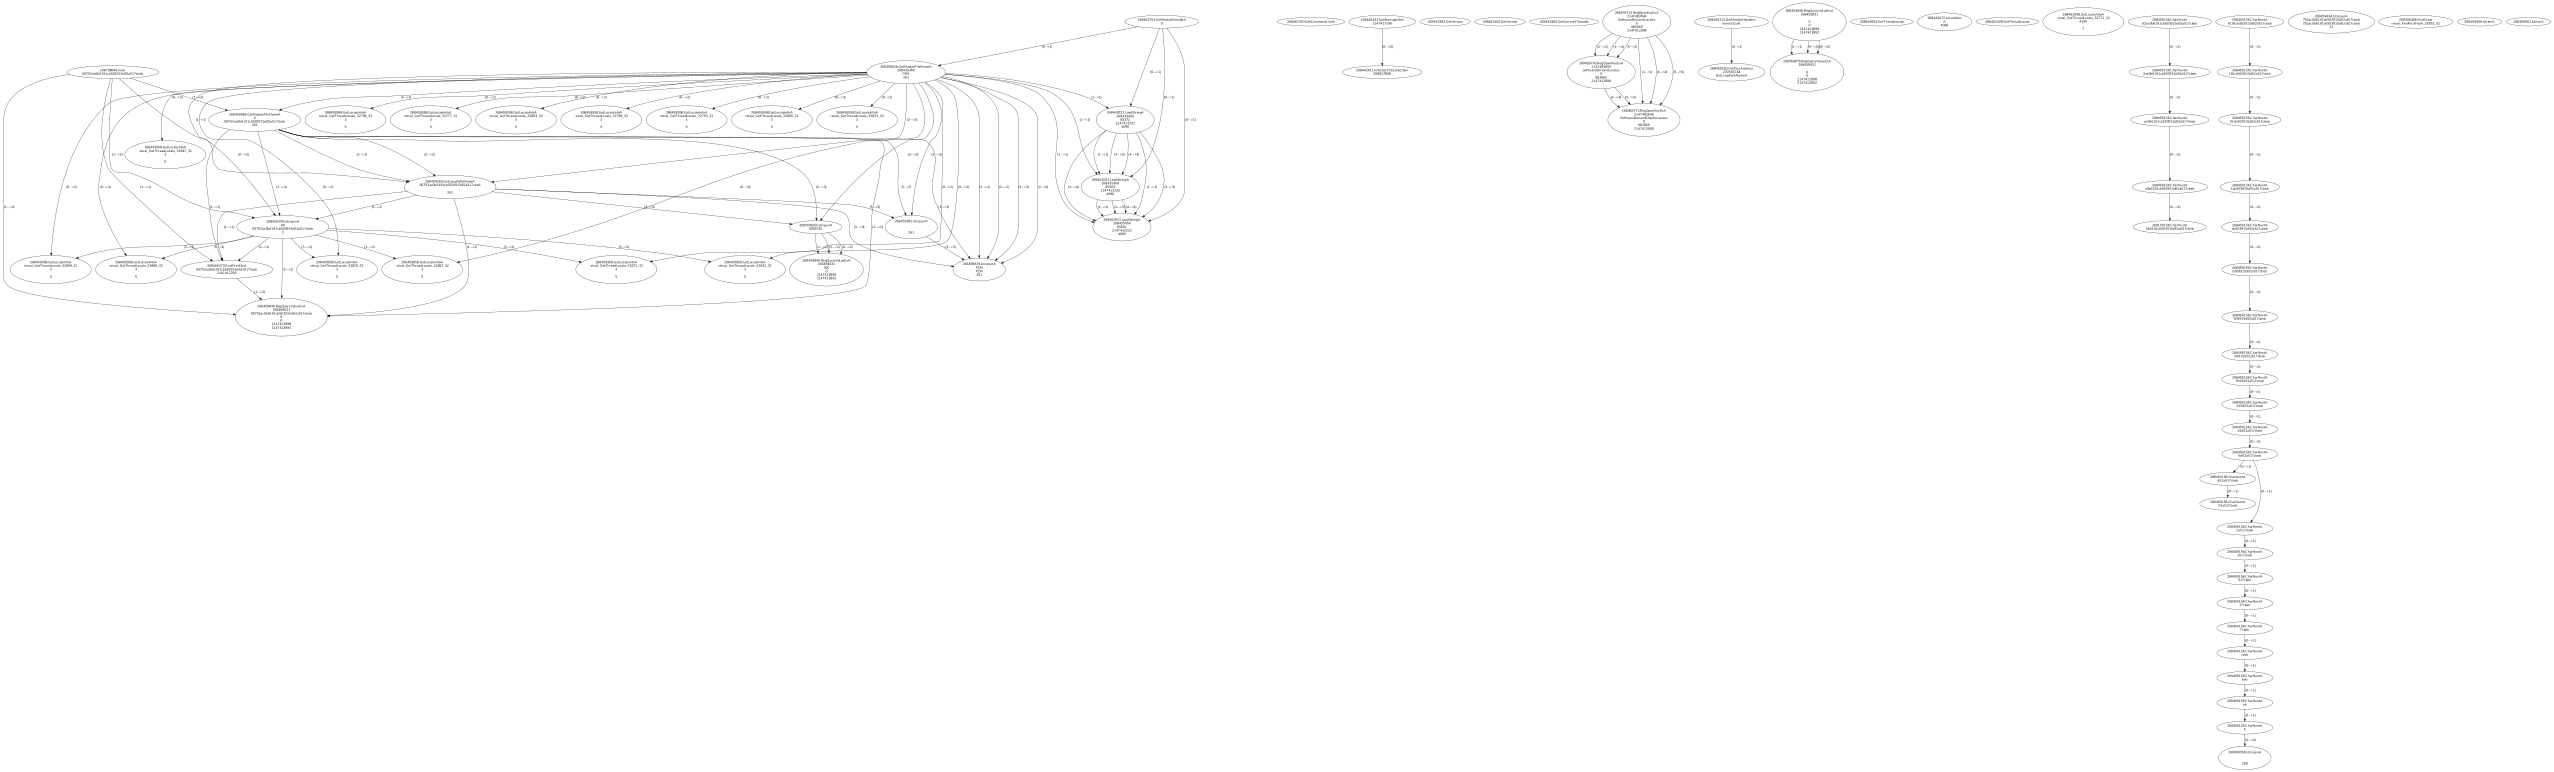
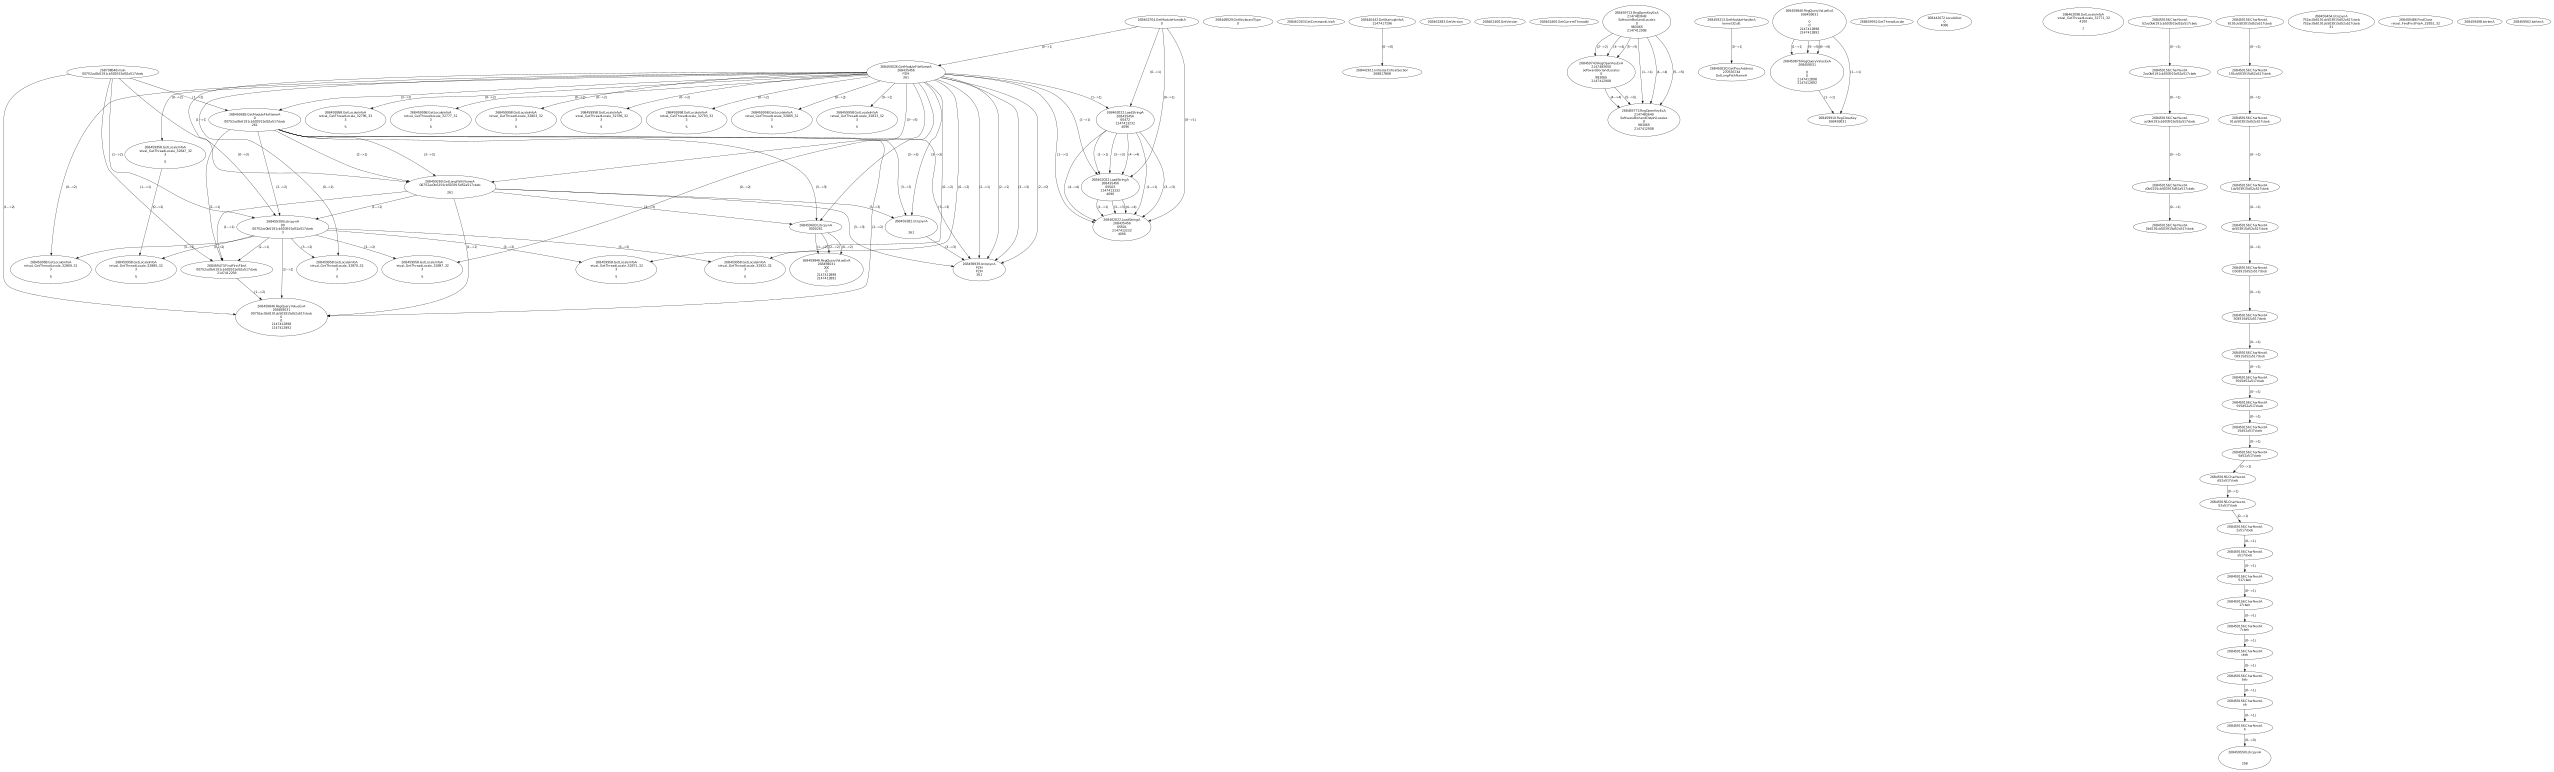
node "268448929.GetKeyboardType 0": added
node "268462428.GetThreadLocale": removed
edge "268459026.GetModuleFileNameA 268435456 PZM 261" -> "268459958.GetLocaleInfoA retval_GetThreadLocale_32885_32 3 5": now "268459958.GetLocaleInfoA retval_GetThreadLocale_32847_32 3 5" -> "268459958.GetLocaleInfoA retval_GetThreadLocale_32885_32 3 5"
node "268459910.RegCloseKey 268459031": added
node "268159156.CharNextA 0b6191cb503915d52a517cbeb": label "268159156.CharNextA 0b6191cb503915d52a517cbeb" -> "268459156.CharNextA 0b6191cb503915d52a517cbeb"
edge "268459156.CharNextA 5d52a517cbeb" -> "268459156.CharNextA 2a517cbeb": now "268459156.CharNextA 52a517cbeb" -> "268459156.CharNextA 2a517cbeb"
